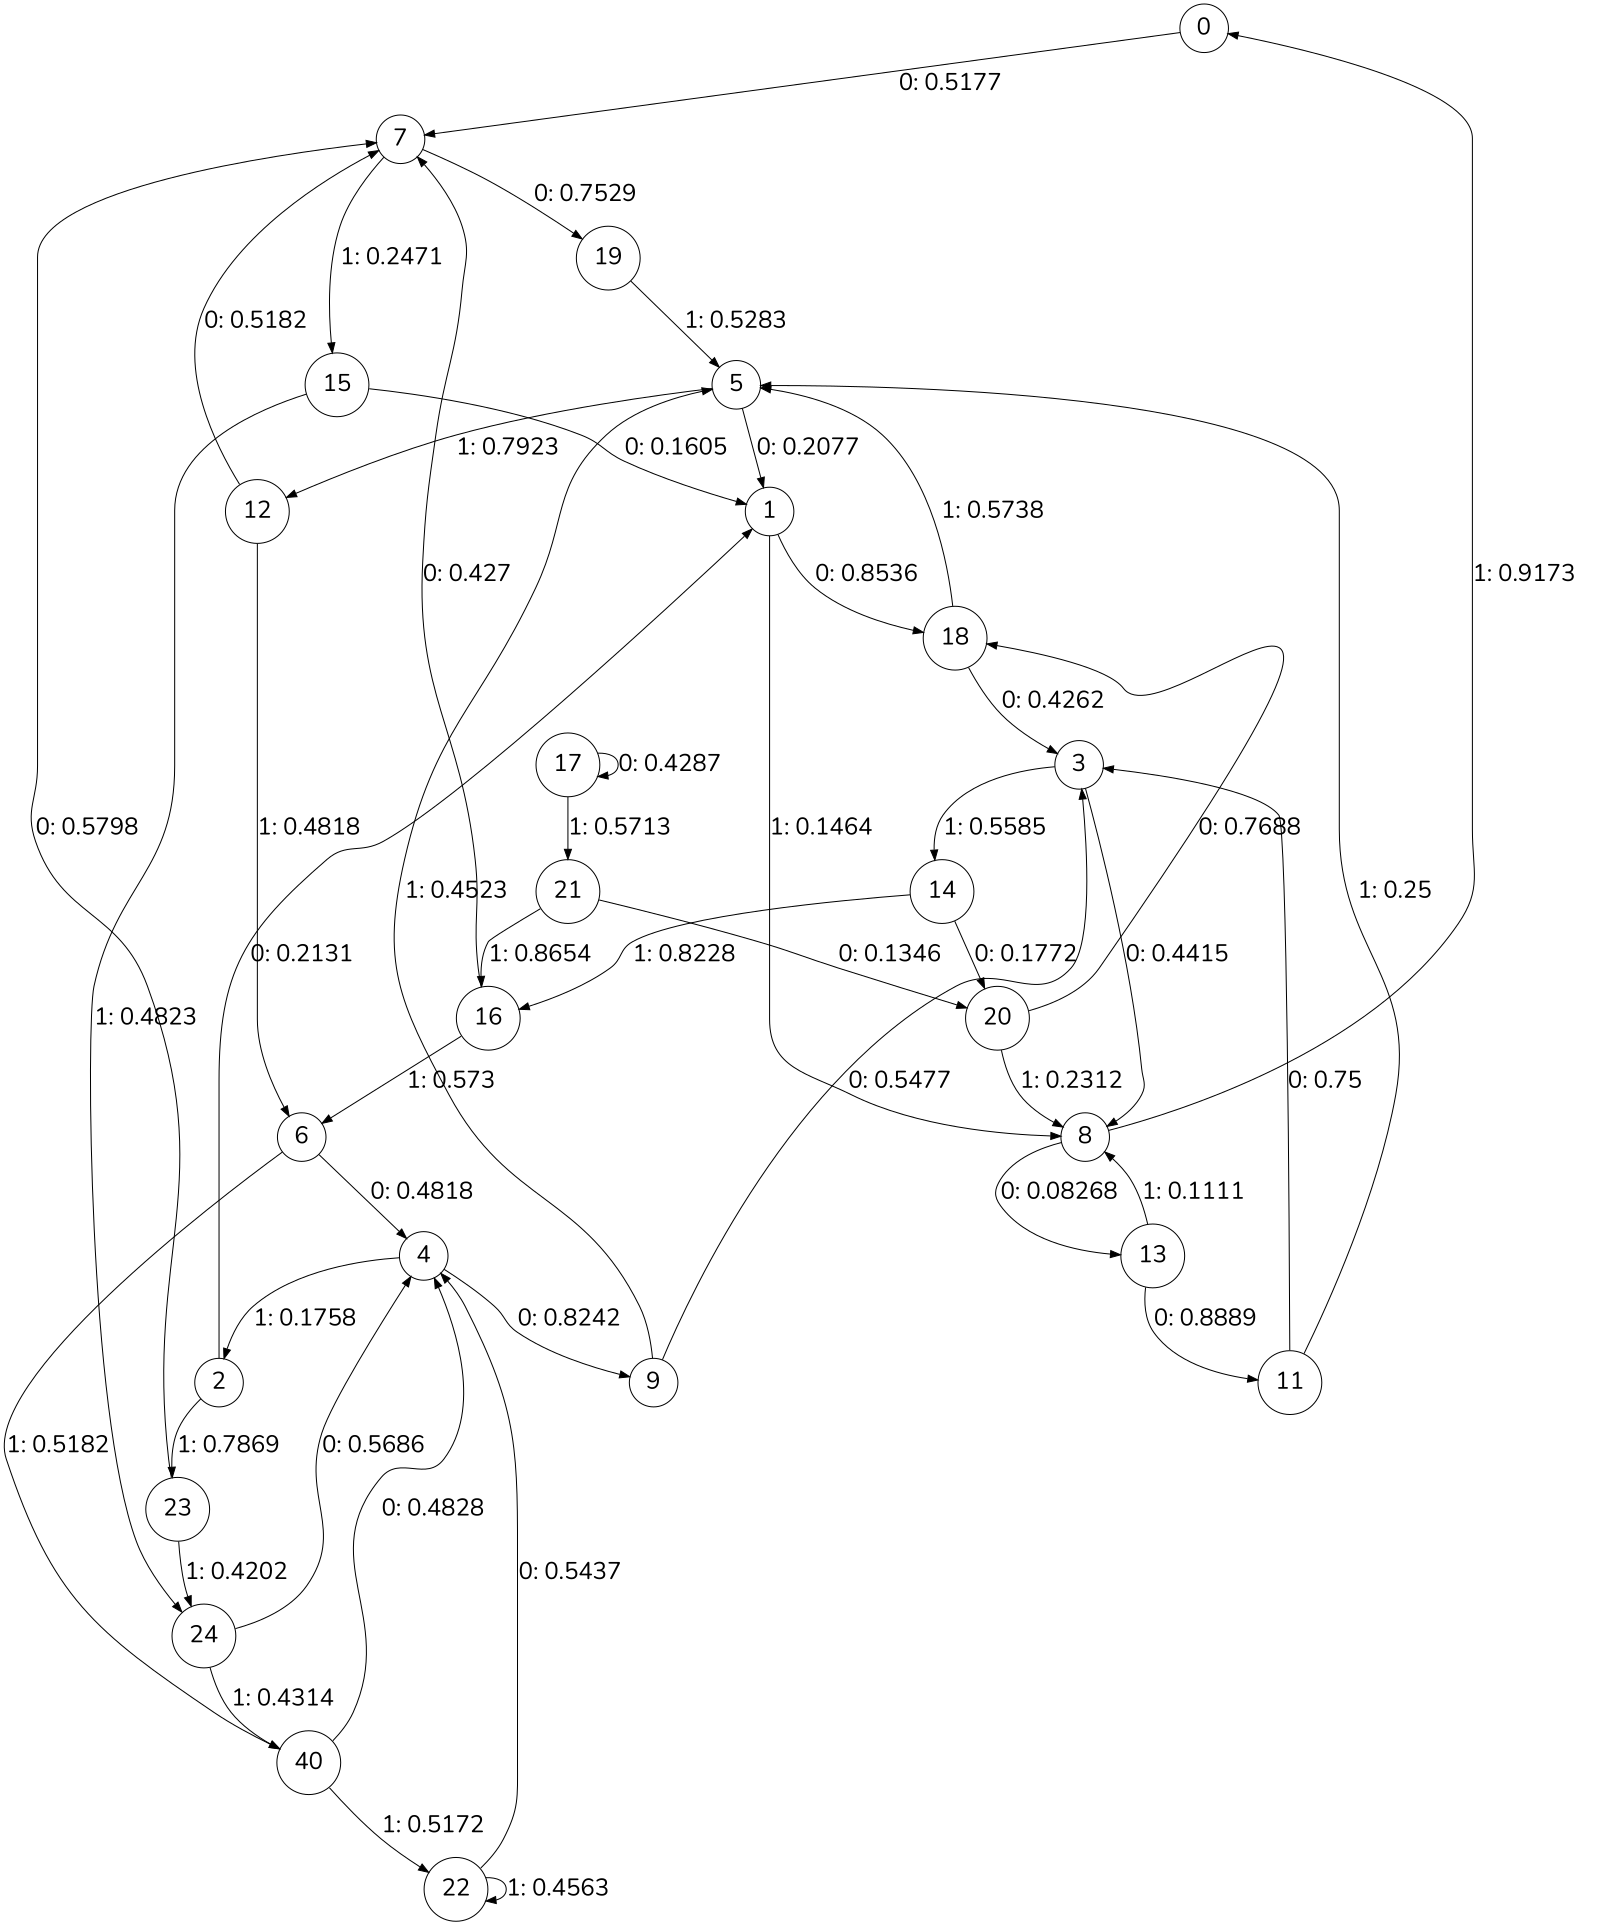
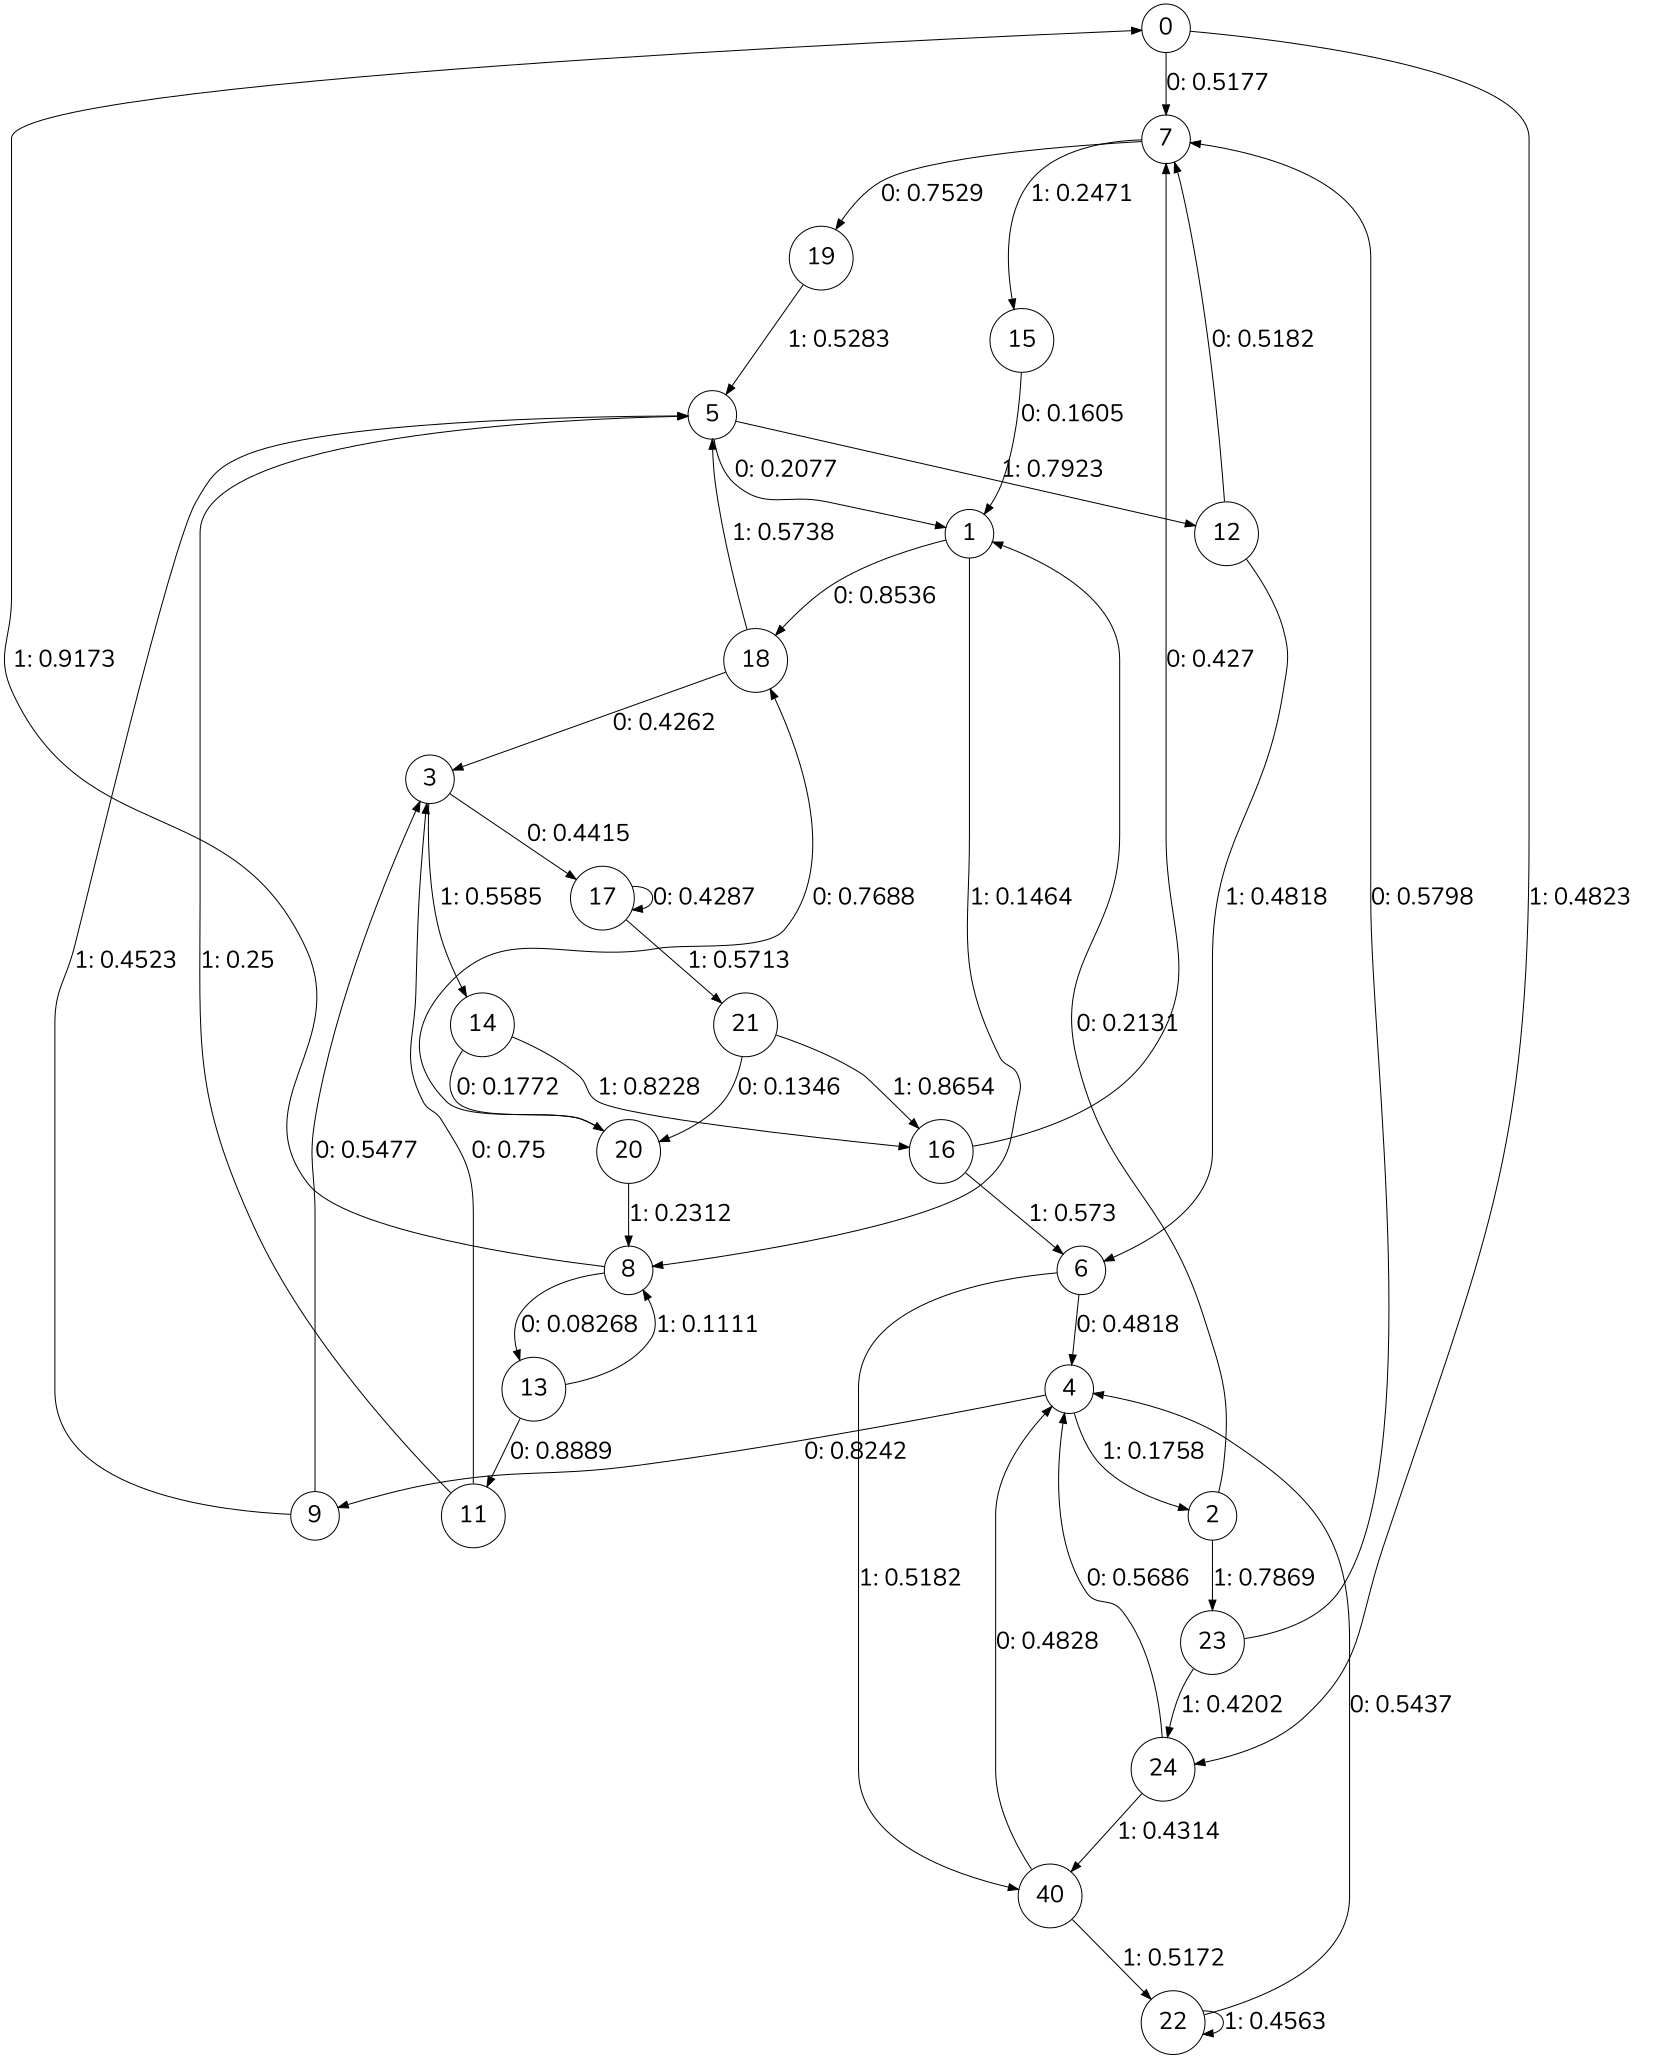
edge "3" -> "8": now "3" -> "17"
edge "15" -> "24": now "0" -> "24"
